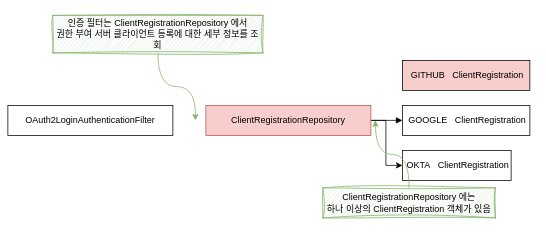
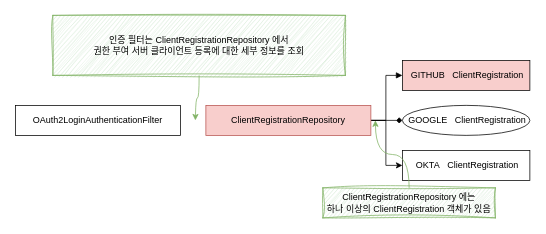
node "인증 필터는 ClientRegistrationRepository 에서 권한 부여 서버 클라이언트 등록에 대한 세부 정보를 조회": size 210x38 -> 293x60
edge "ClientRegistrationRepository" -> "GITHUB ClientRegistration": added
node "OAuth2LoginAuthenticationFilter": moved (90, 120) -> (98, 120)
edge "ClientRegistrationRepository" -> "GOOGLE ClientRegistration": arrowhead block -> diamond
node "GOOGLE ClientRegistration": shape rectangle -> ellipse
node "OKTA ClientRegistration": size 109x30 -> 128x30
